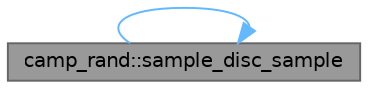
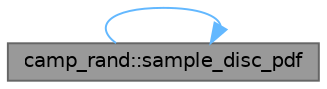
node "camp_rand::sample_disc_sample": label "camp_rand::sample_disc_sample" -> "camp_rand::sample_disc_pdf"
